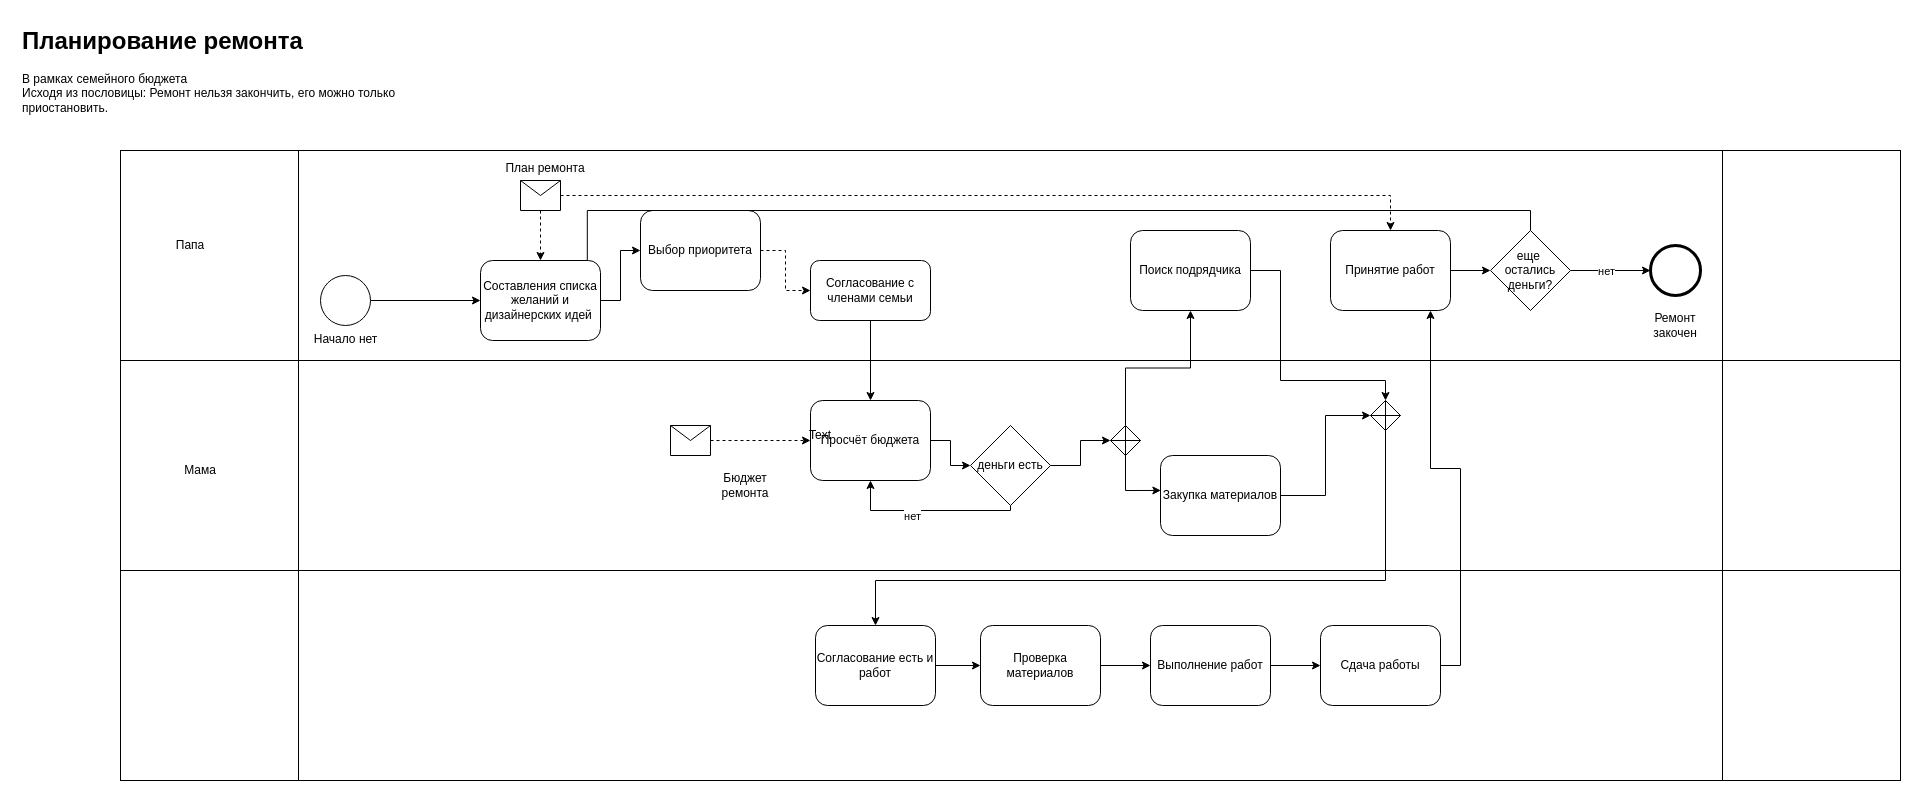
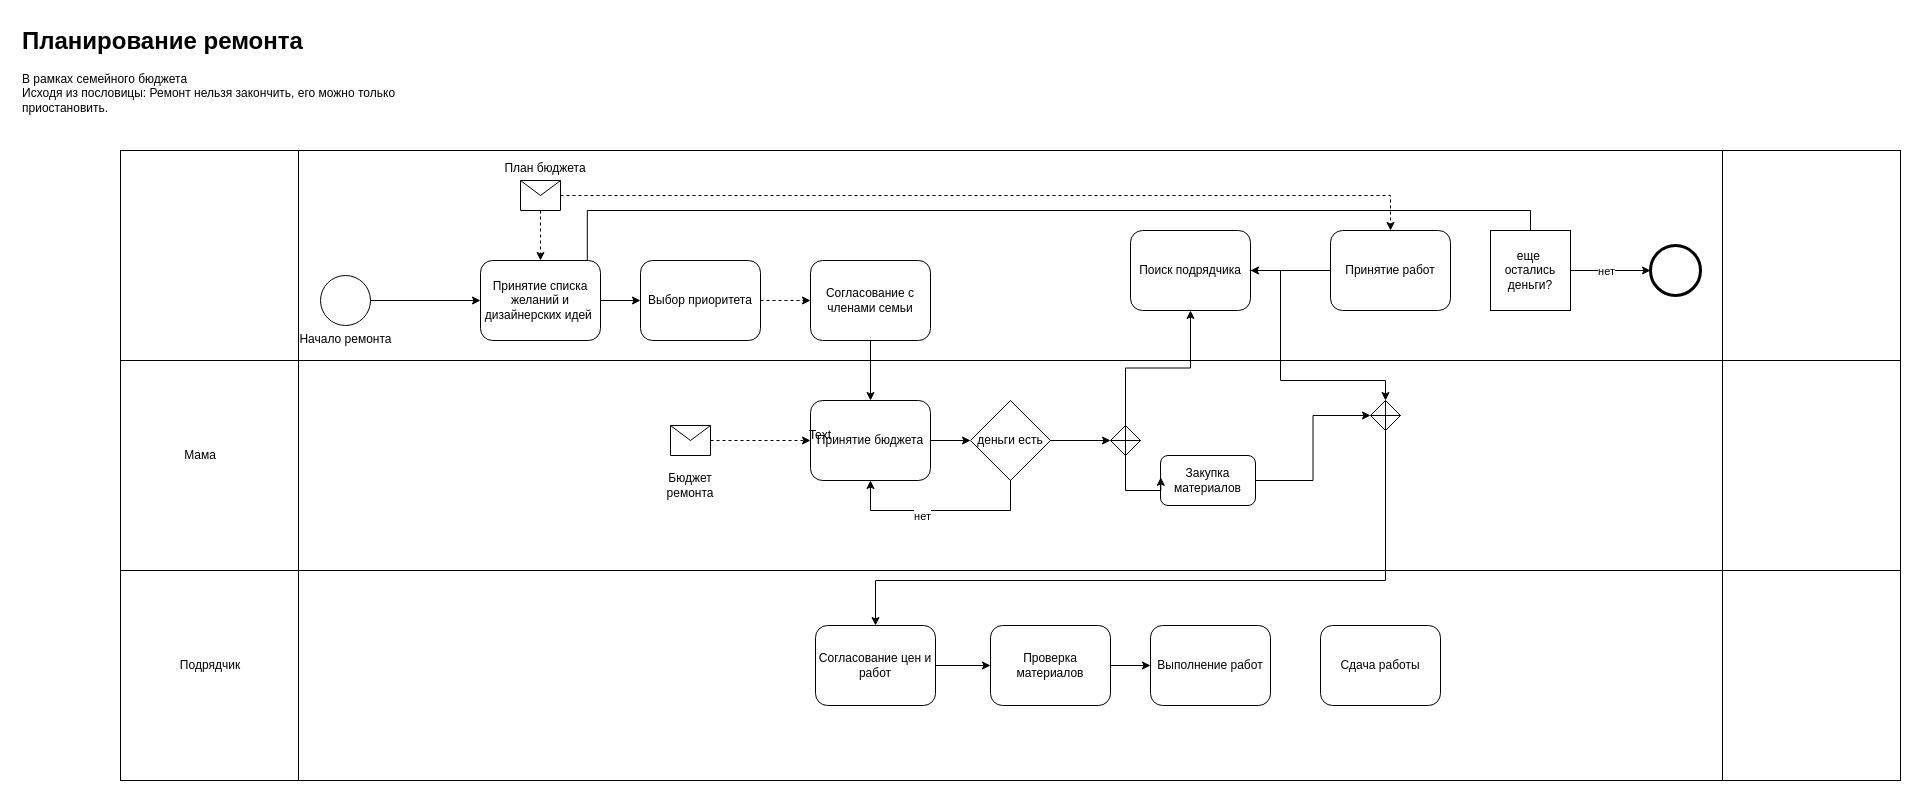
node "План ремонта": label "План ремонта" -> "План бюджета"
node "Папа": removed
node "Выбор приоритета": moved (701, 251) -> (701, 301)
edge "Принятие работ" -> "еще остались деньги?": now "Принятие работ" -> "Поиск подрядчика"
node "еще остались деньги?": shape diamond -> rectangle
node "Согласование с членами семьи": size 120x60 -> 120x80
node "Составления списка желаний и дизайнерских идей": label "Составления списка желаний и дизайнерских идей" -> "Принятие списка желаний и дизайнерских идей"
node "Ремонт закочен": removed
node "Начало нет": label "Начало нет" -> "Начало ремонта"
node "Просчёт бюджета": label "Просчёт бюджета" -> "Принятие бюджета"
node "деньги есть": moved (1011, 466) -> (1011, 441)
node "Мама": moved (201, 471) -> (201, 456)
node "Бюджет ремонта": moved (746, 486) -> (691, 486)
edge "Сдача работы" -> "Принятие работ": removed
node "Закупка материалов": size 120x80 -> 95x50
node "Подрядчик": added
node "Согласование есть и работ": label "Согласование есть и работ" -> "Согласование цен и работ"
node "Проверка материалов": moved (1041, 666) -> (1051, 666)
edge "Выполнение работ" -> "Сдача работы": removed
